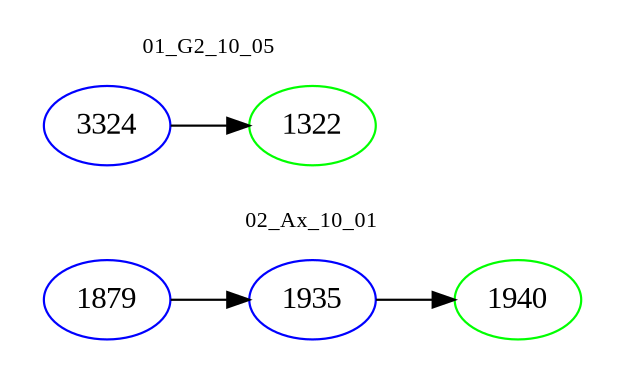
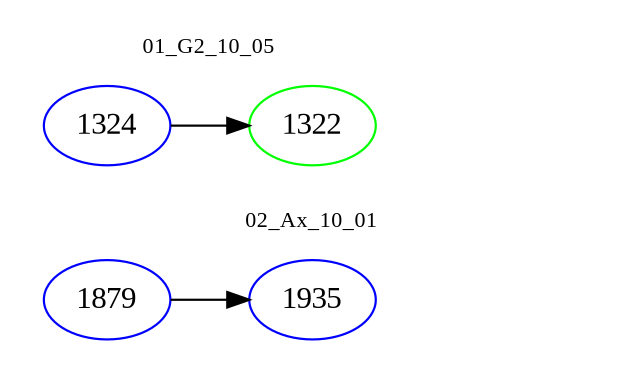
node "3324": label "3324" -> "1324"
node "1940": removed
